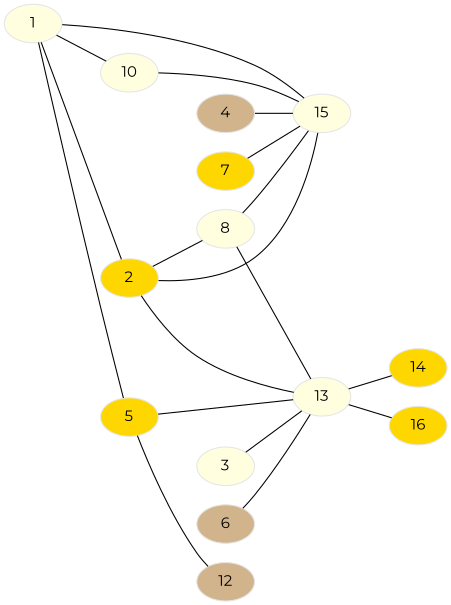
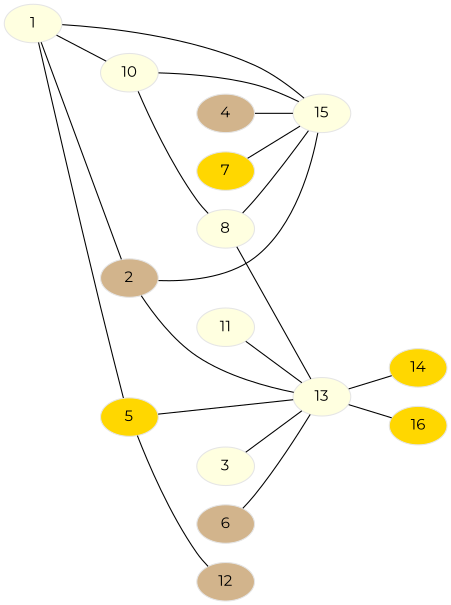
edge "8" -- "2": now "8" -- "10"
node "2": fillcolor gold -> tan
node "11": added
